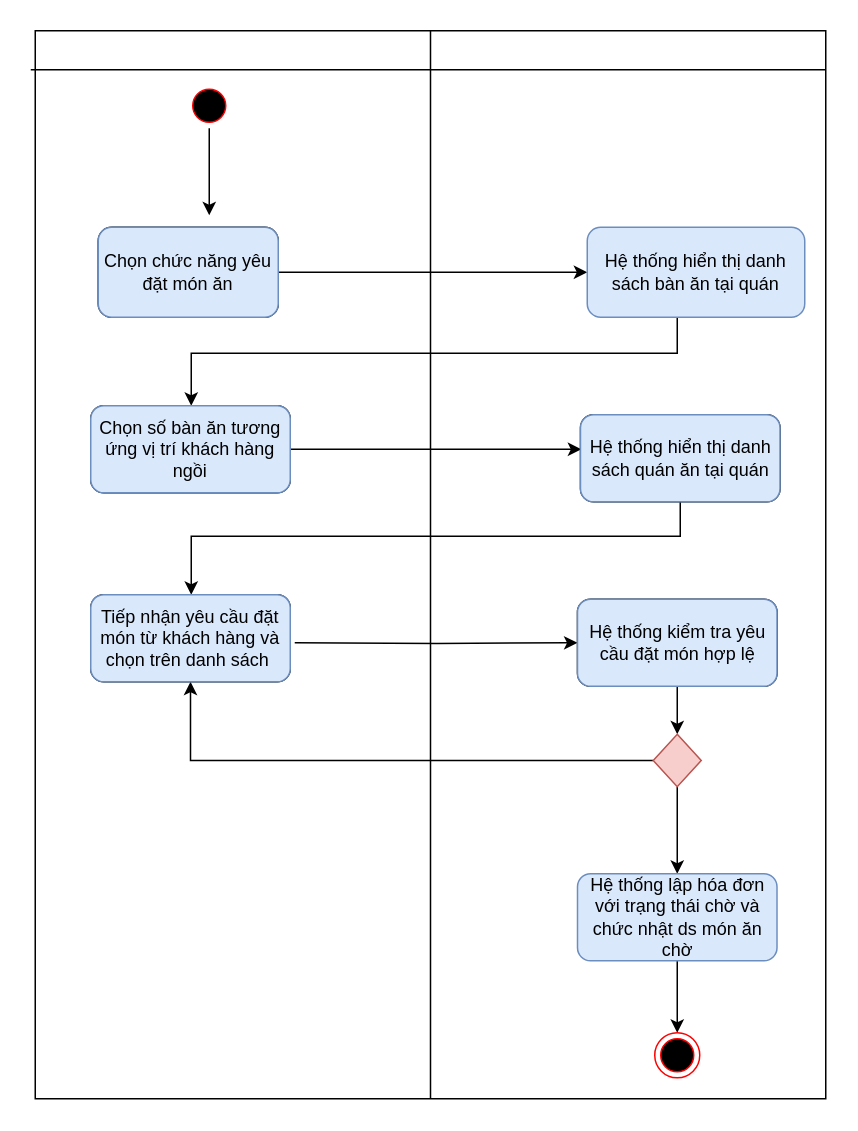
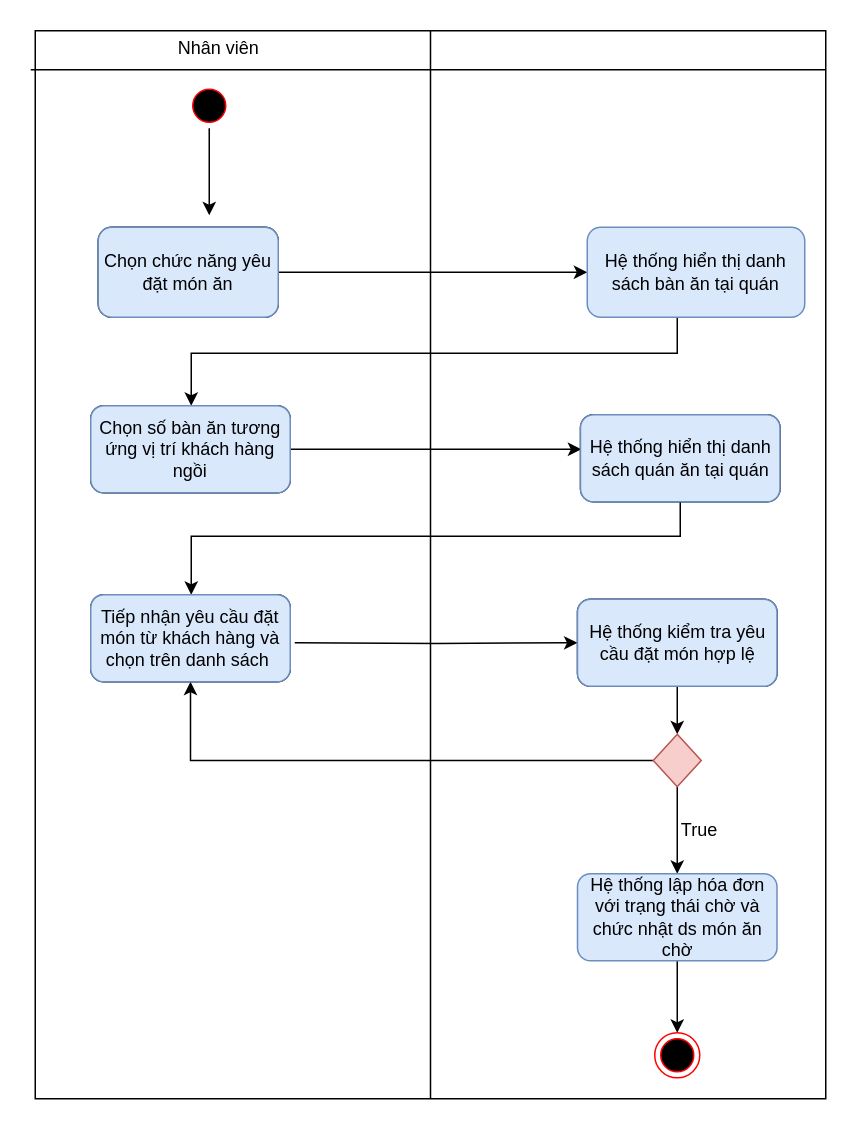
node "Nhân viên": added
node "True": added
